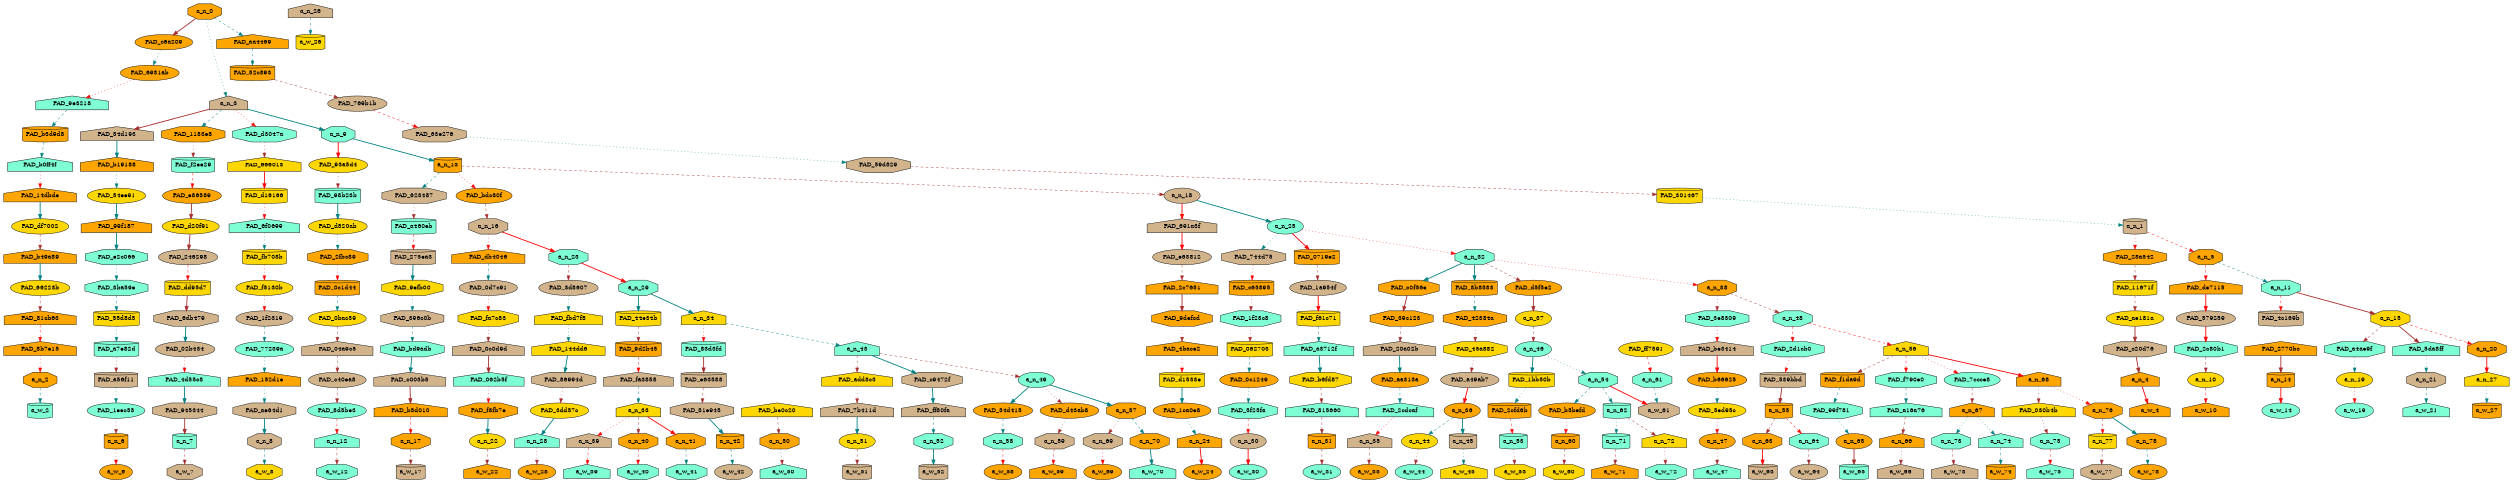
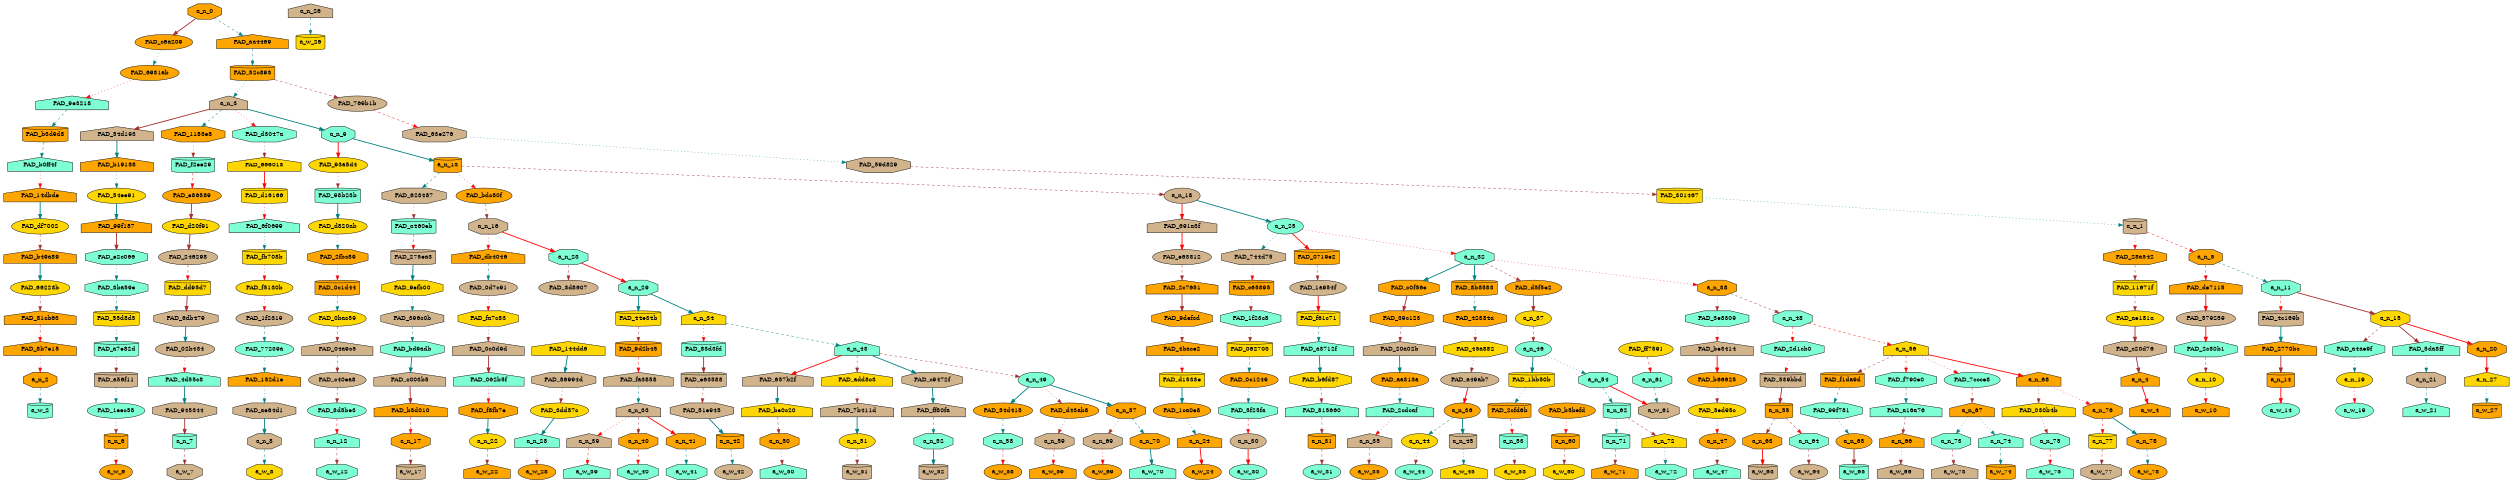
edge "a_n_0" -> "a_n_3": now "PAD_52c893" -> "a_n_3"
edge "PAD_99f187" -> "PAD_e2c066": color teal -> brown
node "PAD_fbd7f8": removed
edge "PAD_4c169b" -> "PAD_2770bc": added
edge "a_n_15" -> "a_n_20": style dashed -> bold
node "PAD_657b2f": added
edge "PAD_b66625" -> "PAD_5ed95c": color teal -> brown
edge "a_n_54" -> "PAD_b5befd": removed
node "a_n_33": fillcolor gold -> tan
edge "a_n_72" -> "a_w_72": color brown -> teal
